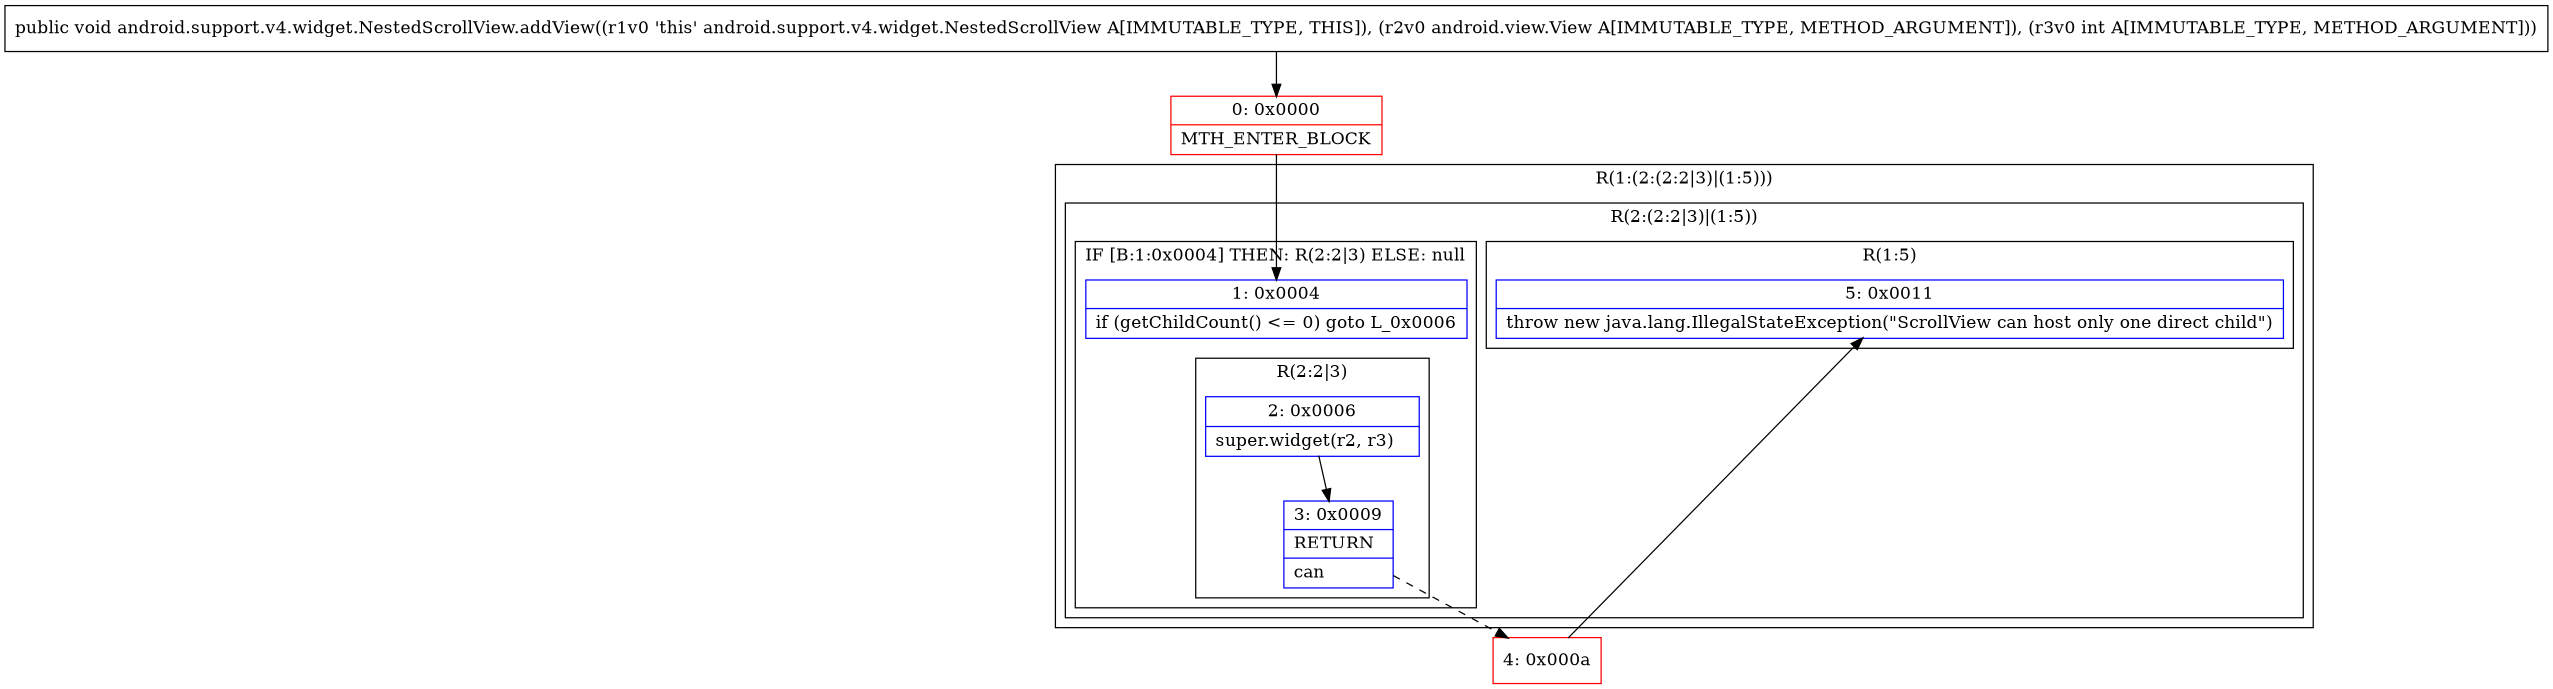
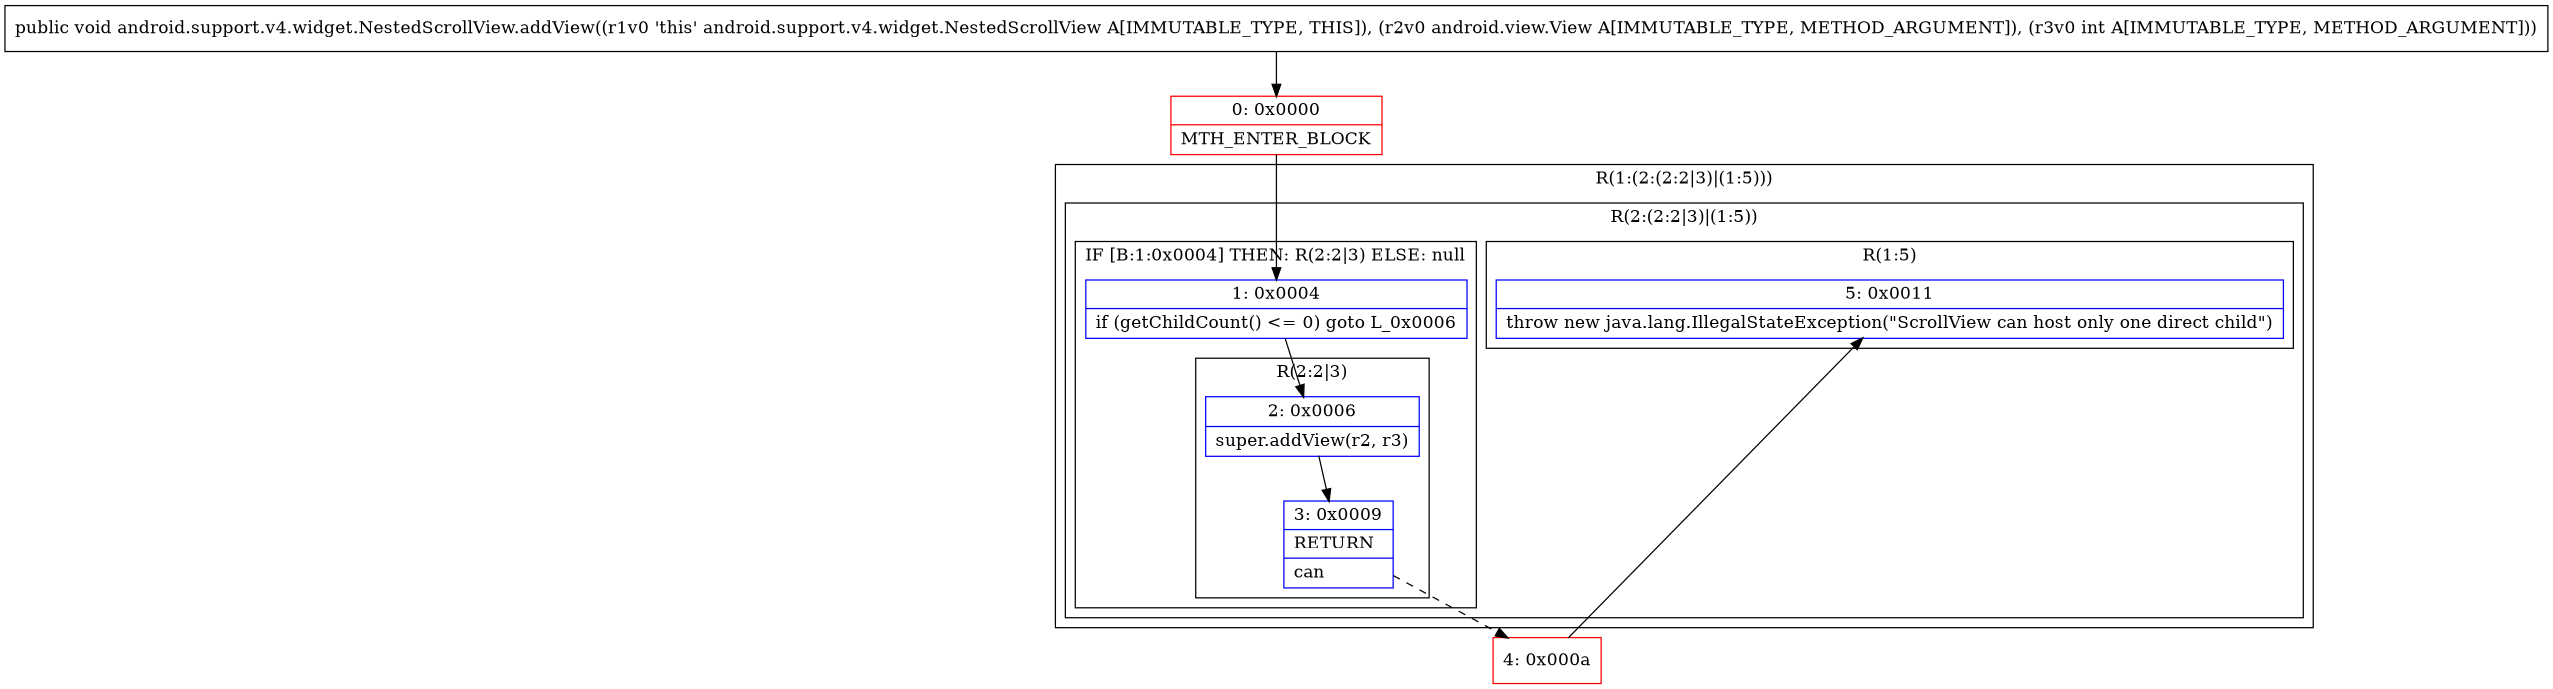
edge "1: 0x0004" -> "2: 0x0006": added
node "2: 0x0006": text "super.widget(r2, r3)" -> "super.addView(r2, r3)"
